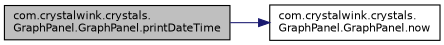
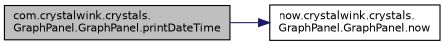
node "com.crystalwink.crystals. GraphPanel.GraphPanel.now": label "com.crystalwink.crystals. GraphPanel.GraphPanel.now" -> "now.crystalwink.crystals. GraphPanel.GraphPanel.now"
